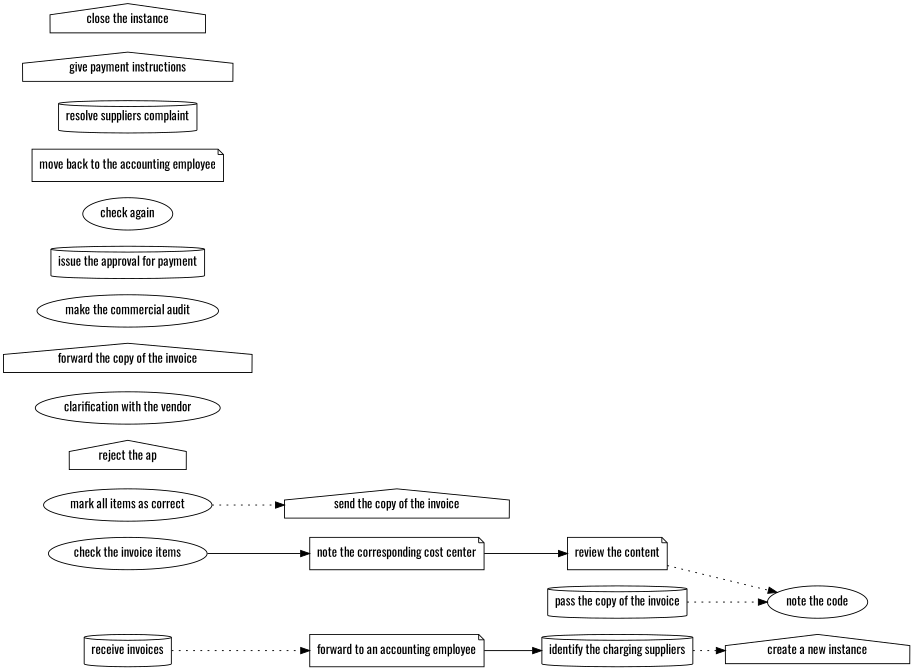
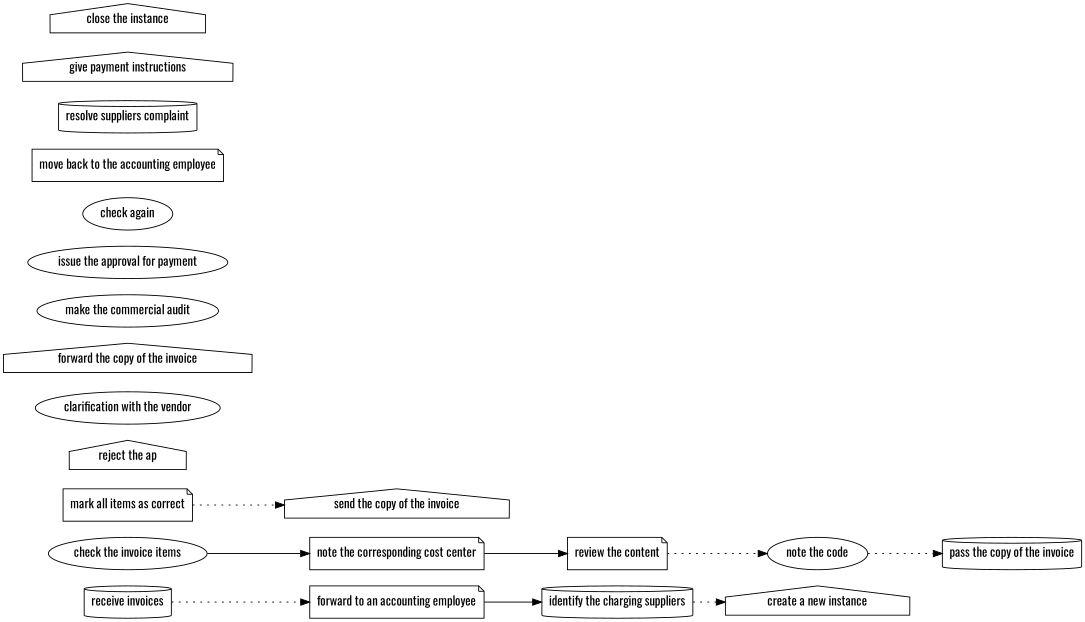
node "issue the approval for payment": shape cylinder -> ellipse
node "mark all items as correct": shape ellipse -> note
edge "pass the copy of the invoice" -> "note the code": reversed
